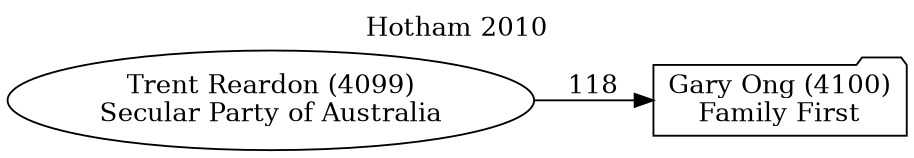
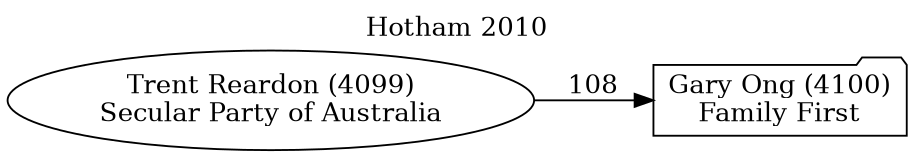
edge "Trent Reardon (4099) Secular Party of Australia" -> "Gary Ong (4100) Family First": label "118" -> "108"
